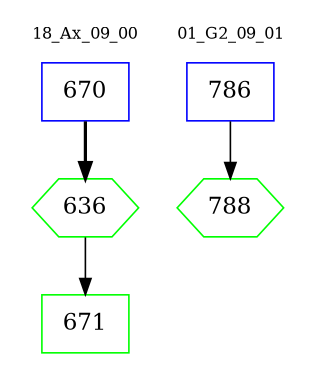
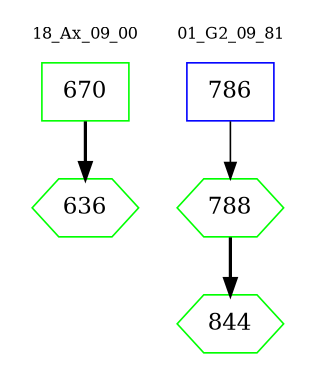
cluster "01_G2_09_01": label "01_G2_09_01" -> "01_G2_09_81"
node "670": color blue -> green
node "671": removed
node "844": added
